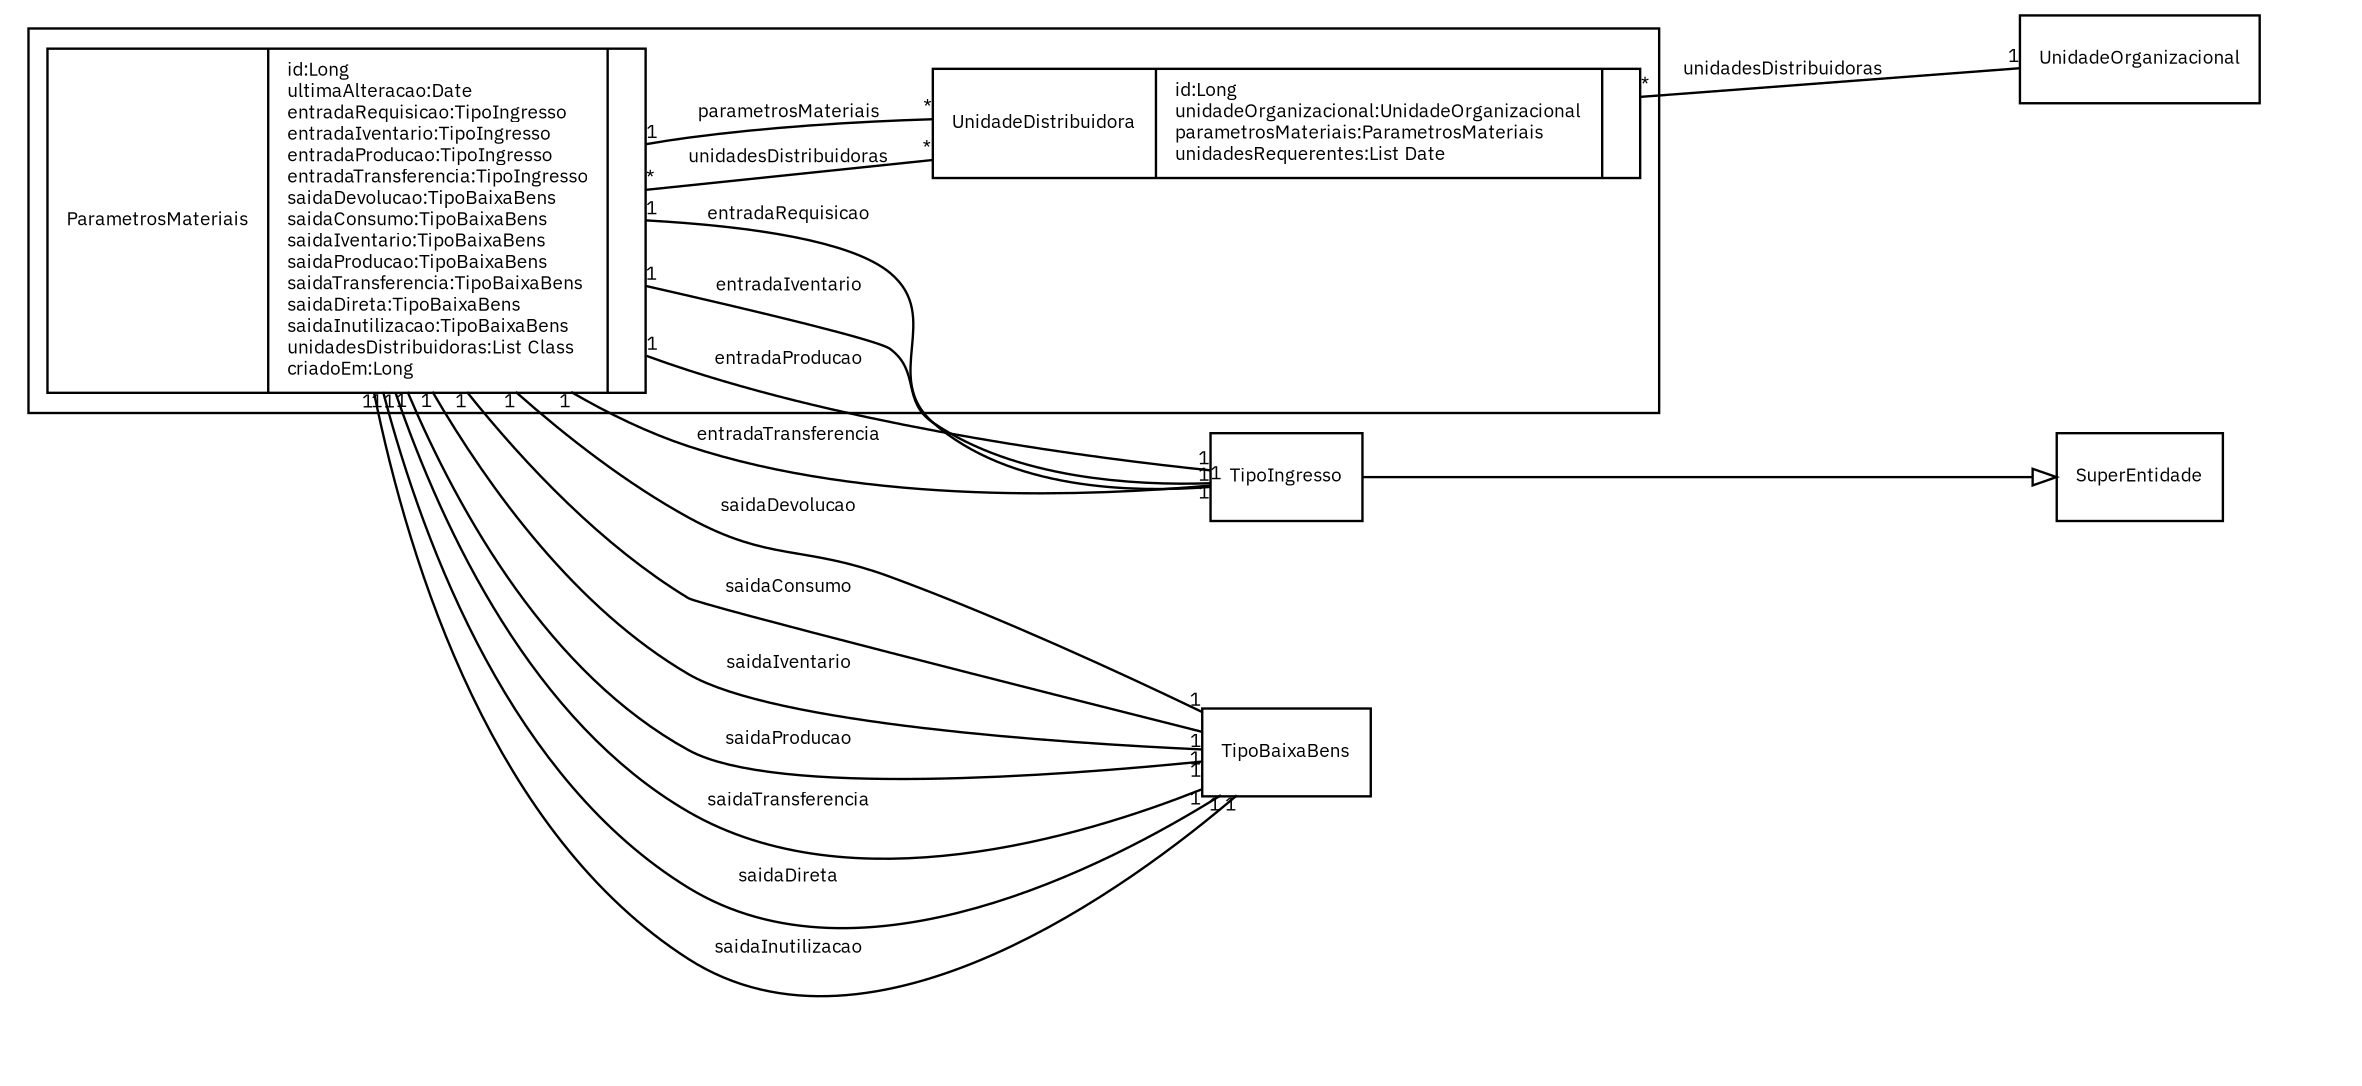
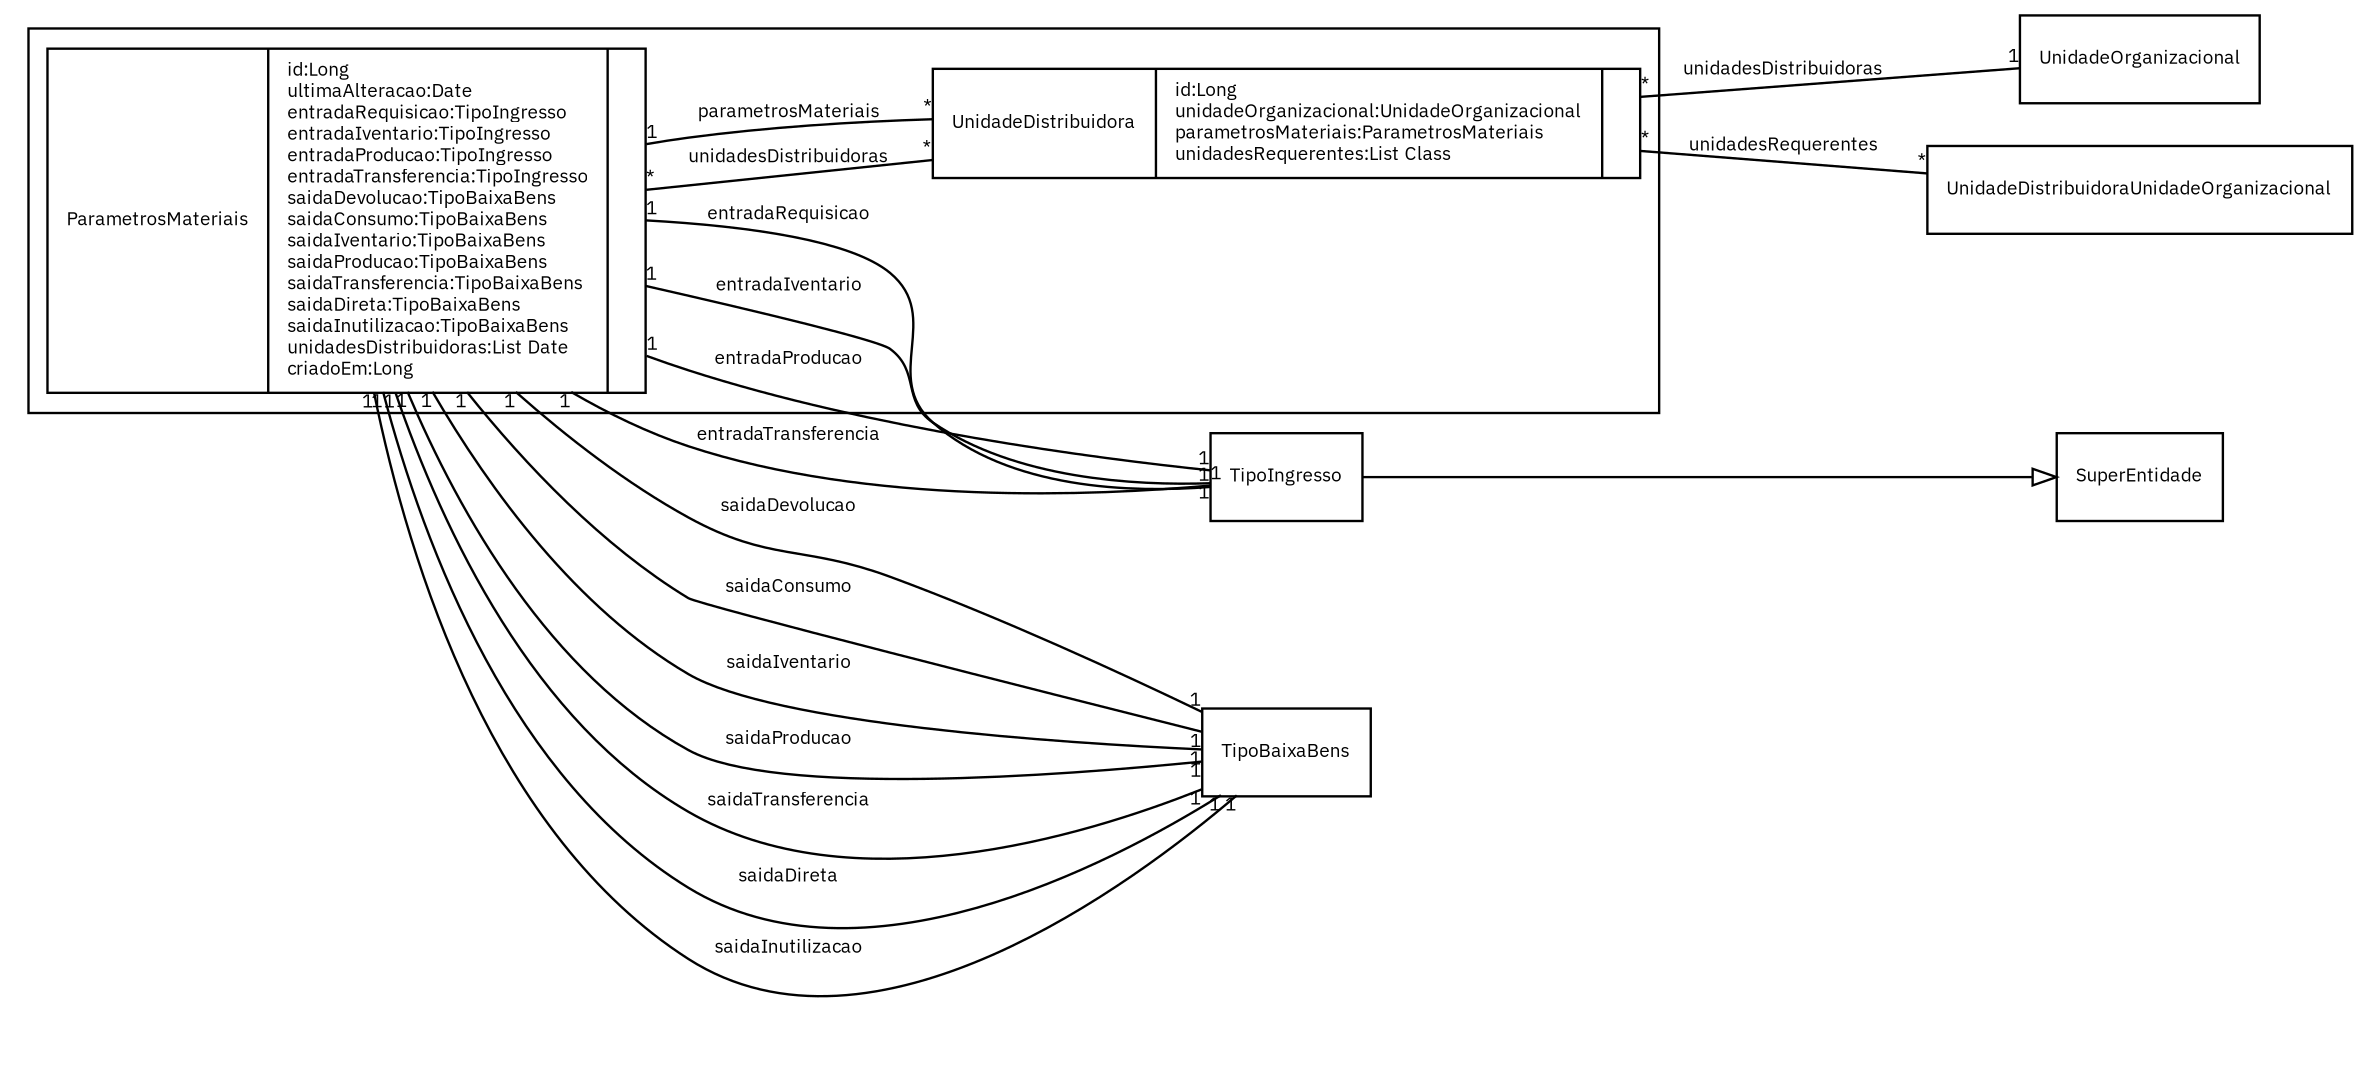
node "UnidadeDistribuidora": text "unidadesRequerentes:List Date" -> "unidadesRequerentes:List Class"
node "UnidadeDistribuidoraUnidadeOrganizacional": added
node "ParametrosMateriais": text "unidadesDistribuidoras:List Class" -> "unidadesDistribuidoras:List Date"
